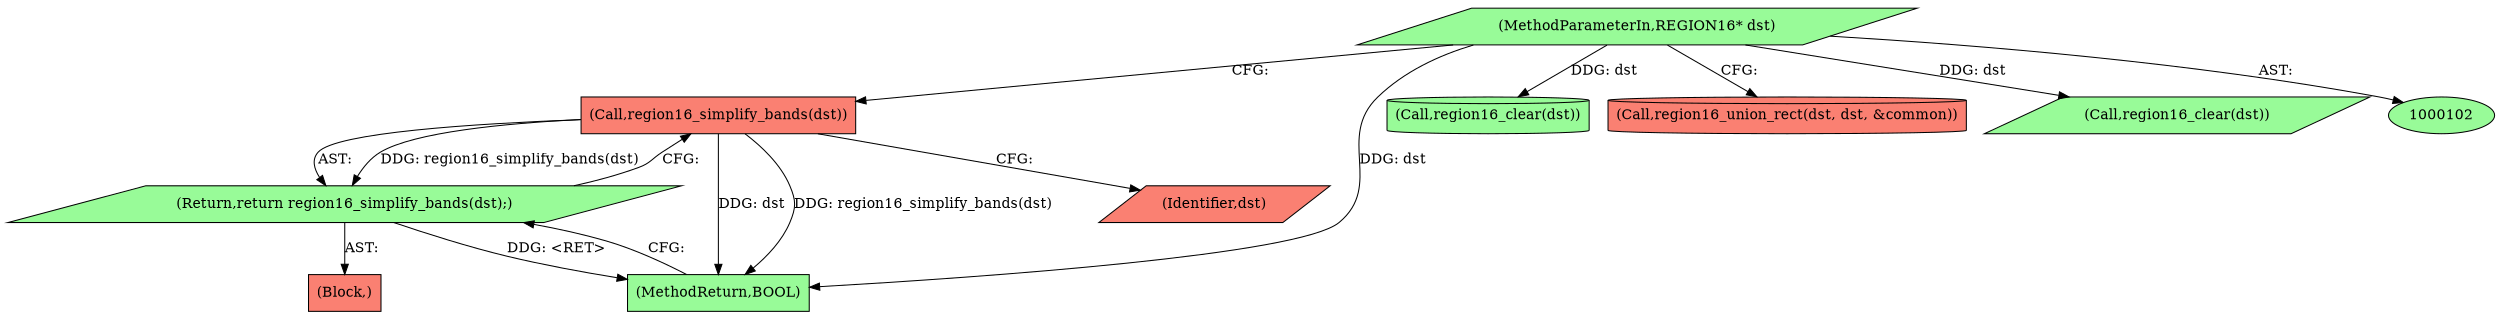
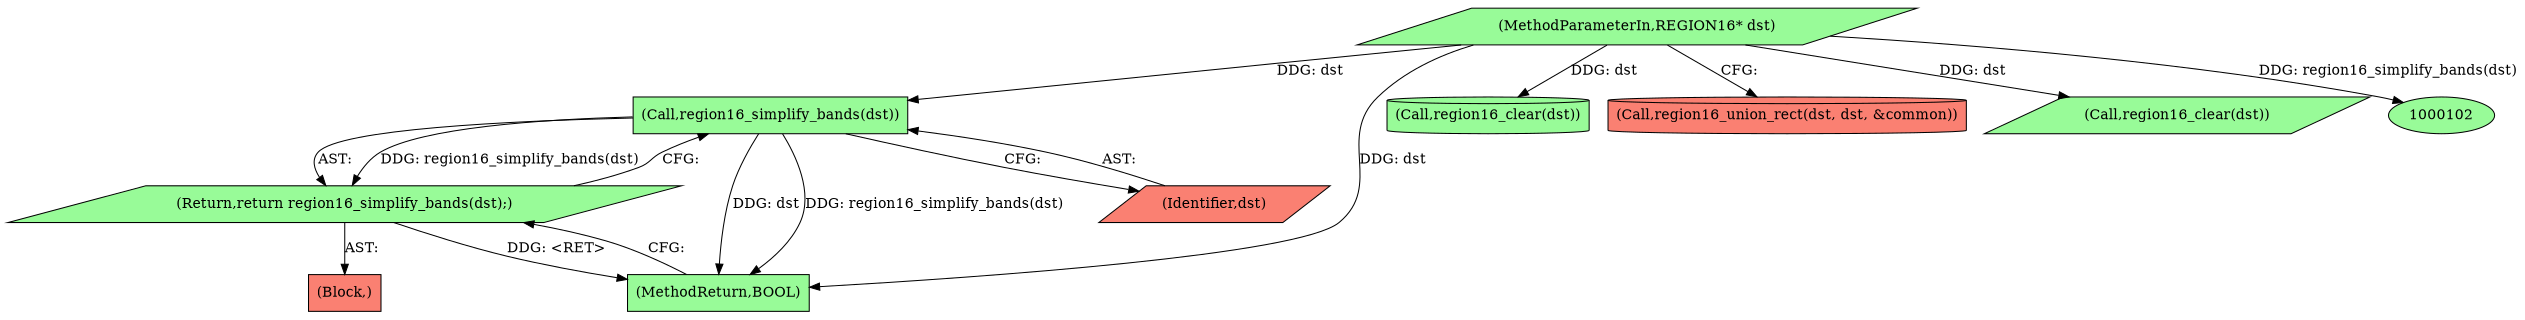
edge "(MethodParameterIn,REGION16* dst)" -> "(Call,region16_simplify_bands(dst))": label "CFG: " -> "DDG: dst"
edge "(MethodParameterIn,REGION16* dst)" -> "1000102": label "AST: " -> "DDG: region16_simplify_bands(dst)"
node "(Call,region16_simplify_bands(dst))": fillcolor salmon -> palegreen
edge "(Identifier,dst)" -> "(Call,region16_simplify_bands(dst))": added, label "AST:"
